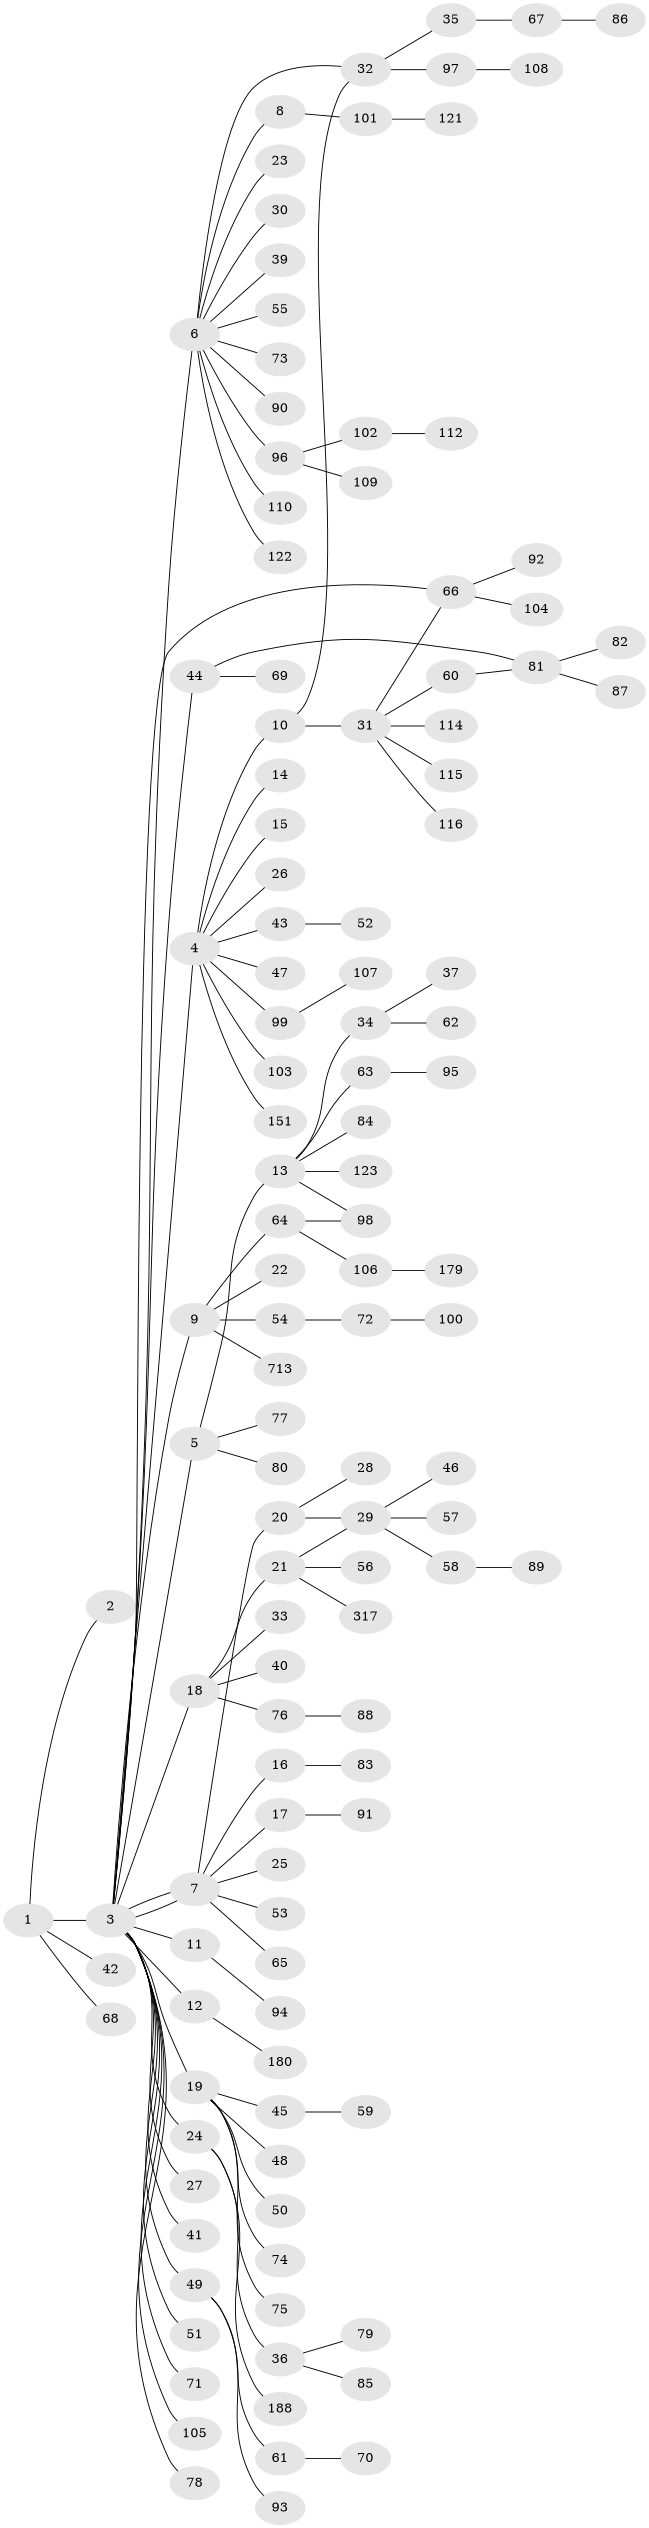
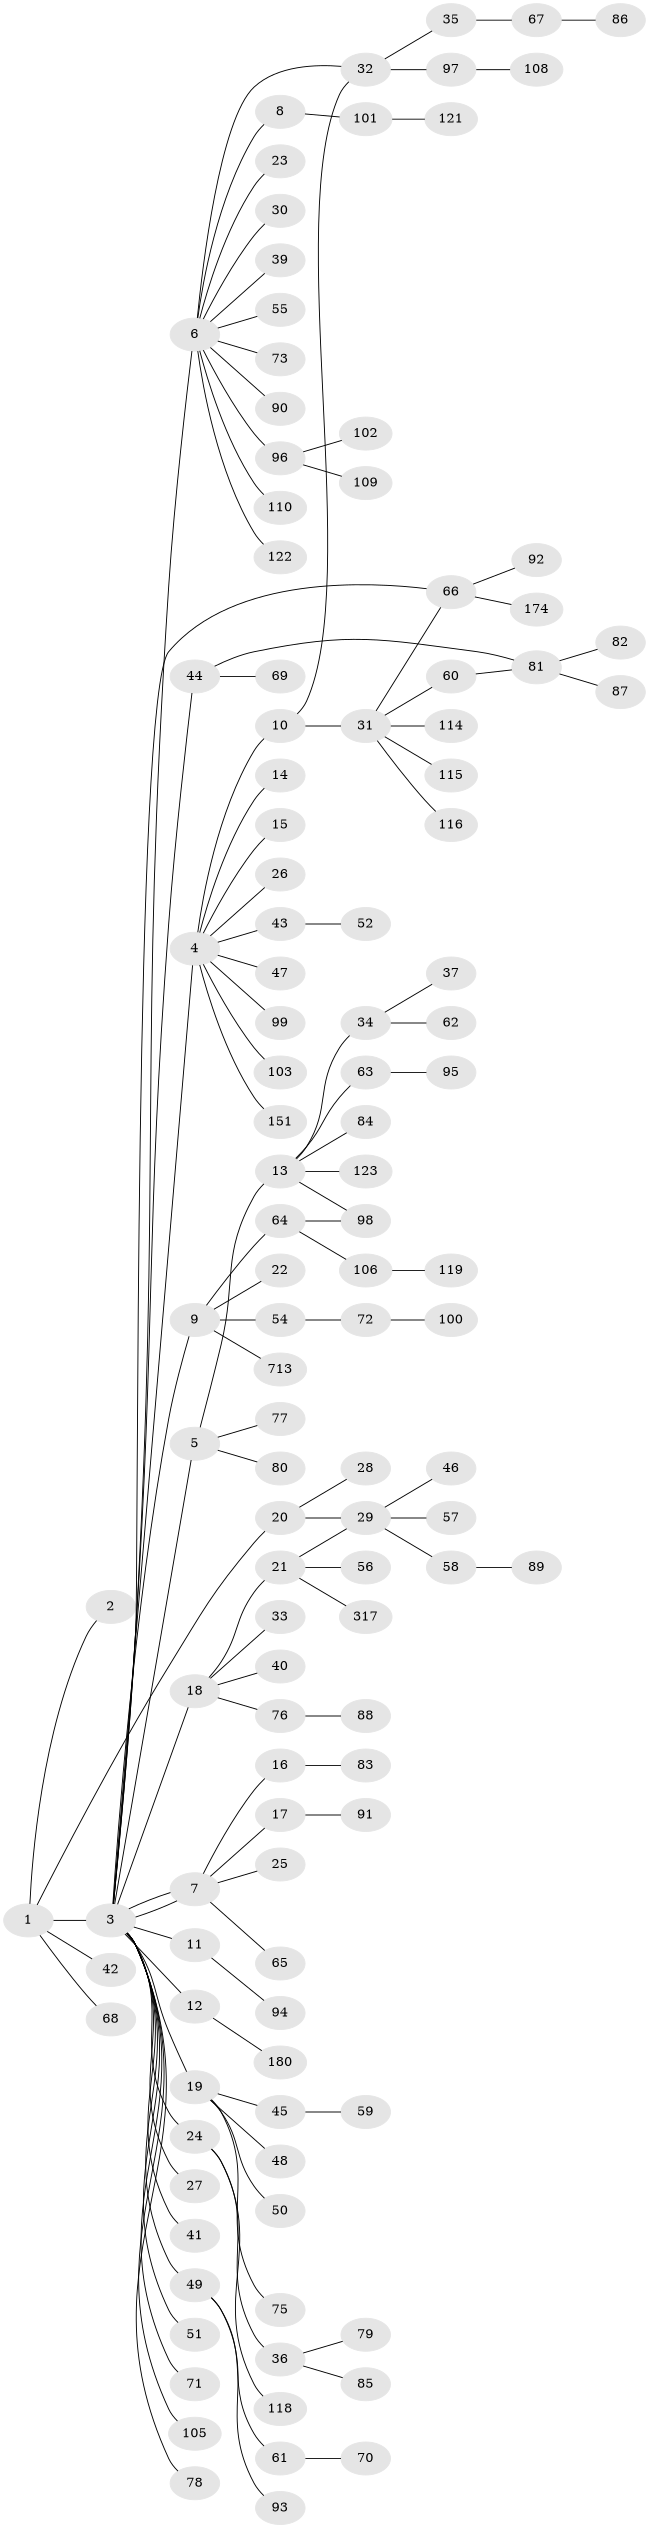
node "112": removed
node "104": label "104" -> "174"
node "107": removed
node "179": label "179" -> "119"
edge "20" -- "7": now "20" -- "1"
node "53": removed
node "74": removed
node "188": label "188" -> "118"
